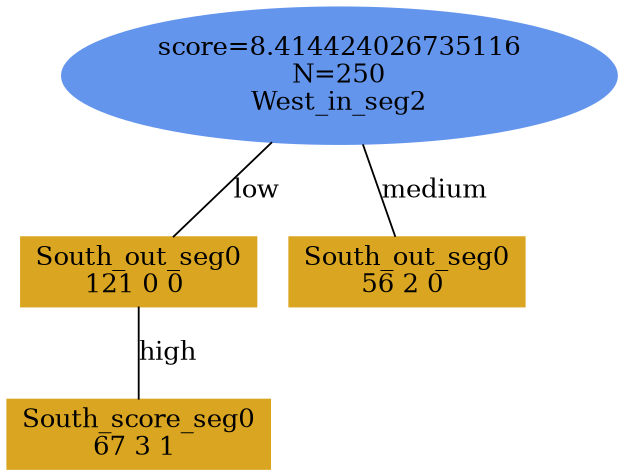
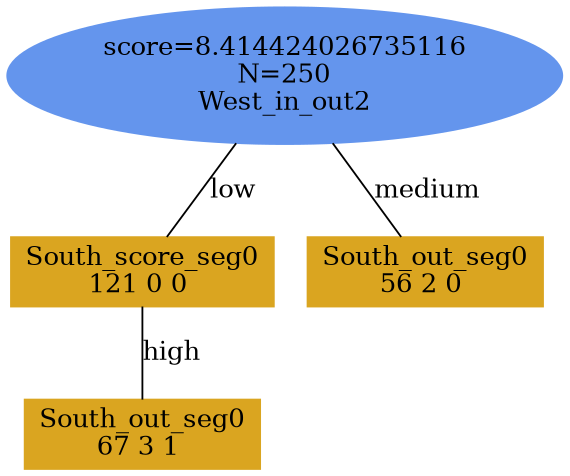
node "score=8.414424026735116 N=250 West_in_seg2": label "score=8.414424026735116 N=250 West_in_seg2" -> "score=8.414424026735116 N=250 West_in_out2"
node "South_out_seg0 121 0 0": label "South_out_seg0 121 0 0" -> "South_score_seg0 121 0 0"
node "South_score_seg0 67 3 1": label "South_score_seg0 67 3 1" -> "South_out_seg0 67 3 1"
